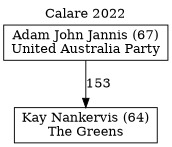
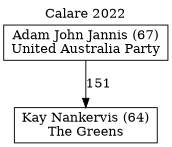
edge "Adam John Jannis (67) United Australia Party" -> "Kay Nankervis (64) The Greens": label "153" -> "151"
